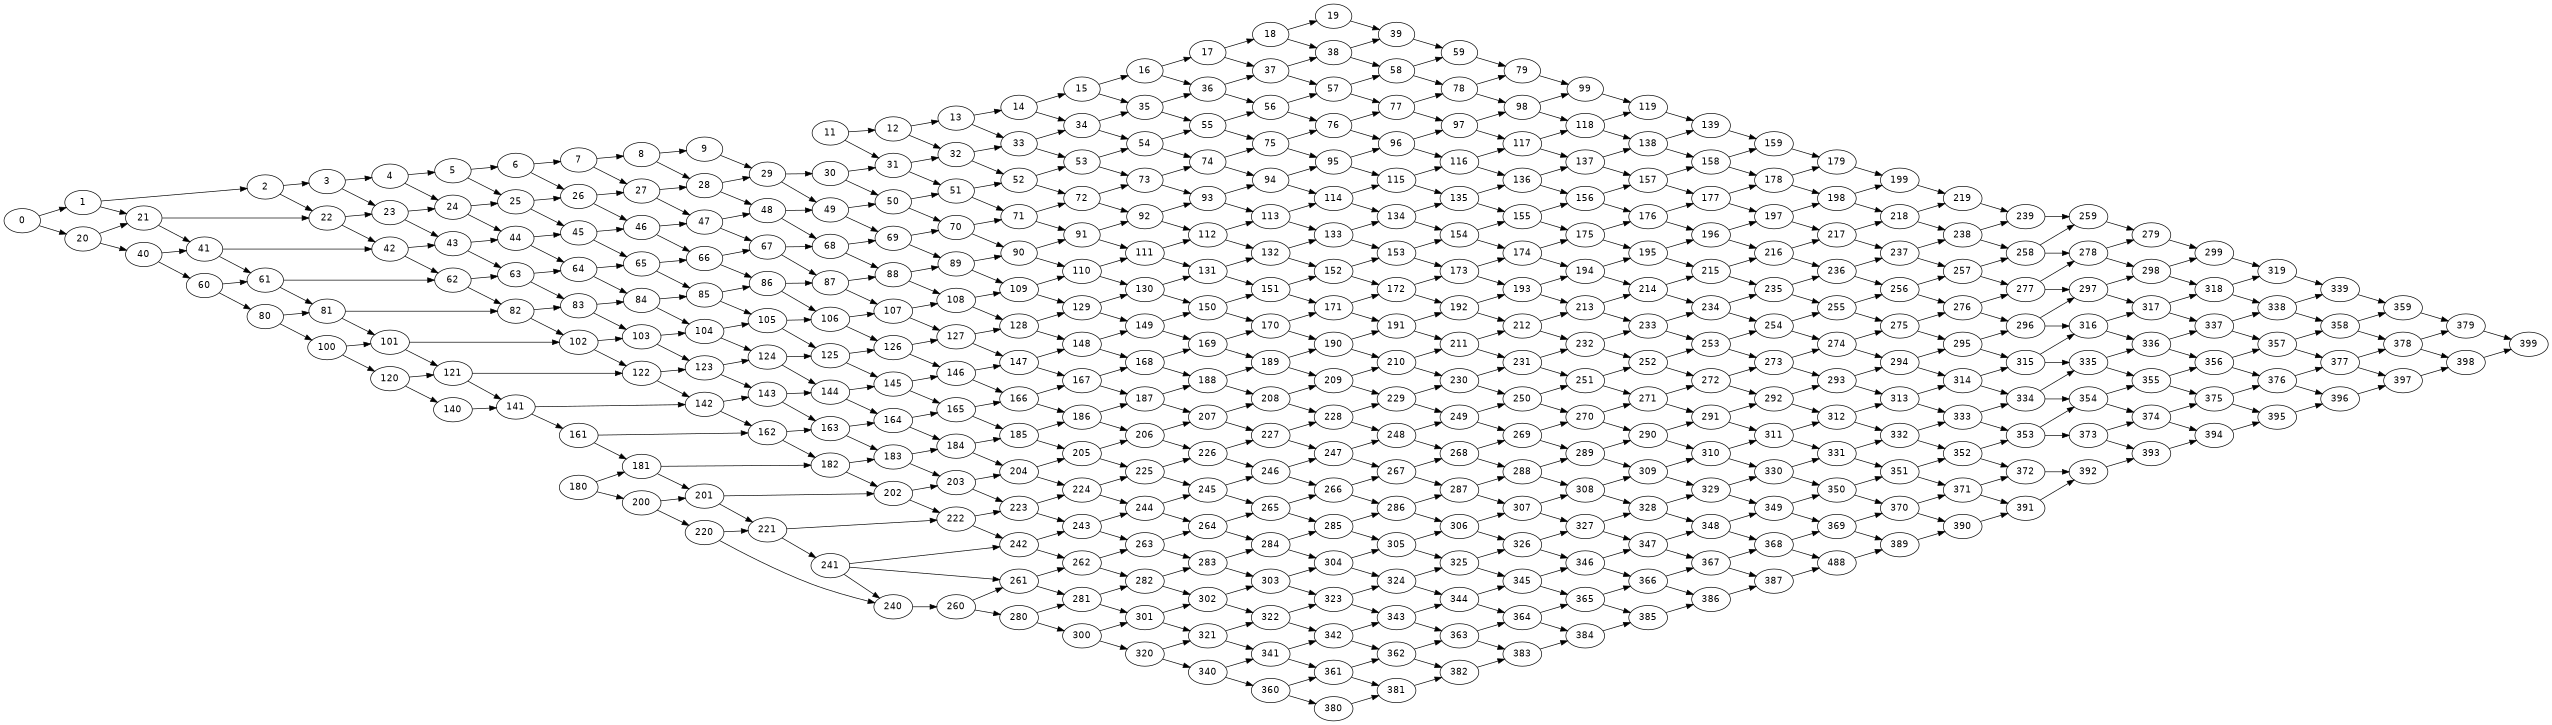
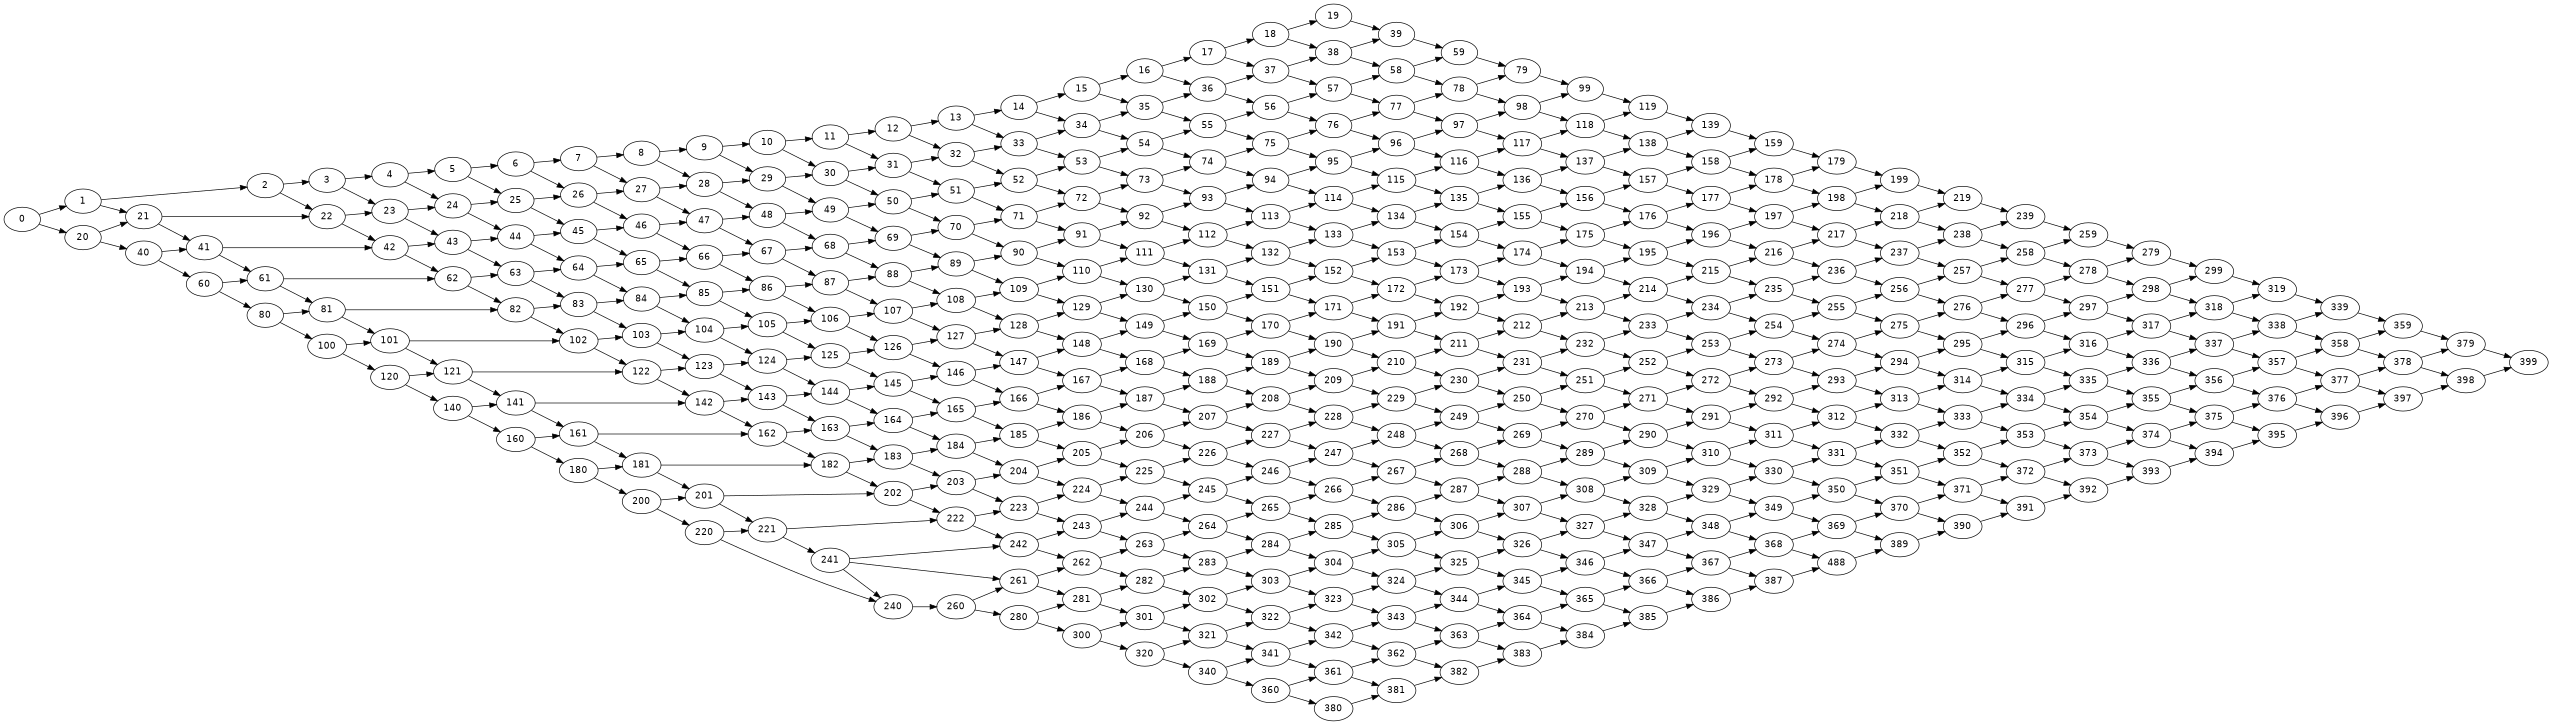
node "10": added
node "160": added
edge "372" -> "373": added
